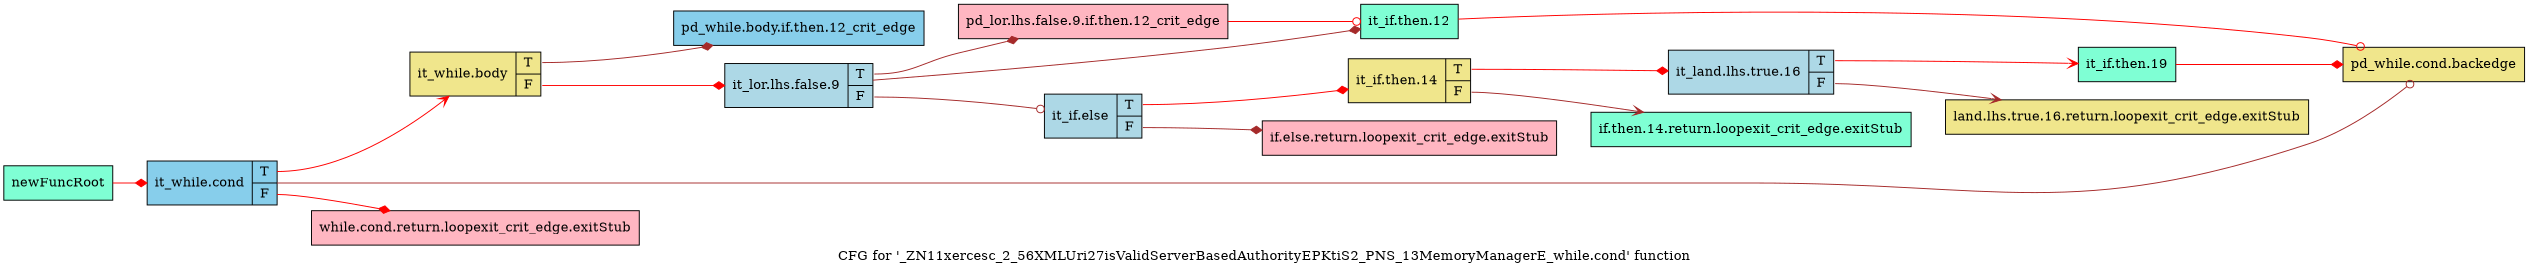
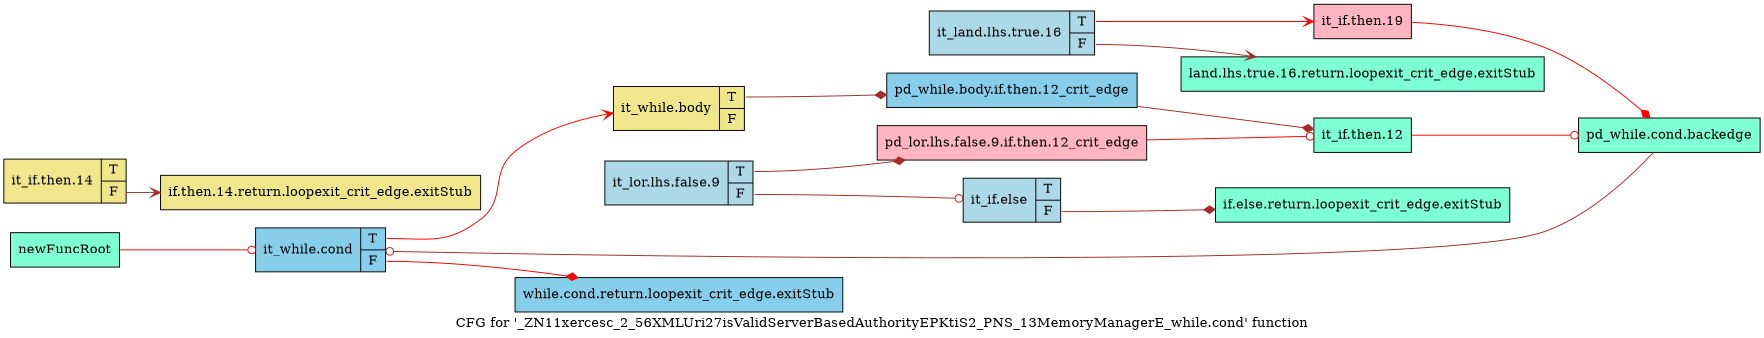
edge "it_lor.lhs.false.9" -> "it_if.then.12": now "pd_while.body.if.then.12_crit_edge" -> "it_if.then.12"
node "it_if.then.19": fillcolor aquamarine -> lightpink
node "pd_while.cond.backedge": fillcolor khaki -> aquamarine
edge "it_if.then.14" -> "it_land.lhs.true.16": removed
edge "it_while.body" -> "it_lor.lhs.false.9": removed
edge "it_if.else" -> "it_if.then.14": removed
node "land.lhs.true.16.return.loopexit_crit_edge.exitStub": fillcolor khaki -> aquamarine
node "if.then.14.return.loopexit_crit_edge.exitStub": fillcolor aquamarine -> khaki
node "if.else.return.loopexit_crit_edge.exitStub": fillcolor lightpink -> aquamarine
edge "newFuncRoot" -> "it_while.cond": arrowhead diamond -> odot
edge "it_while.cond" -> "pd_while.cond.backedge": reversed
node "while.cond.return.loopexit_crit_edge.exitStub": fillcolor lightpink -> skyblue
